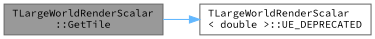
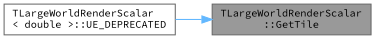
edge "TLargeWorldRenderScalar ::GetTile" -> "TLargeWorldRenderScalar < double >::UE_DEPRECATED": reversed
